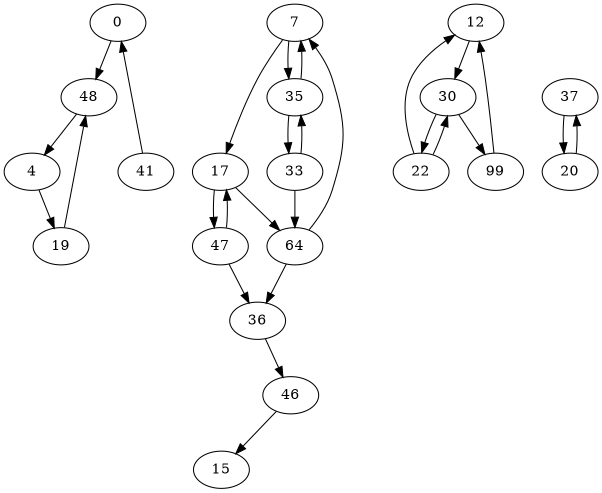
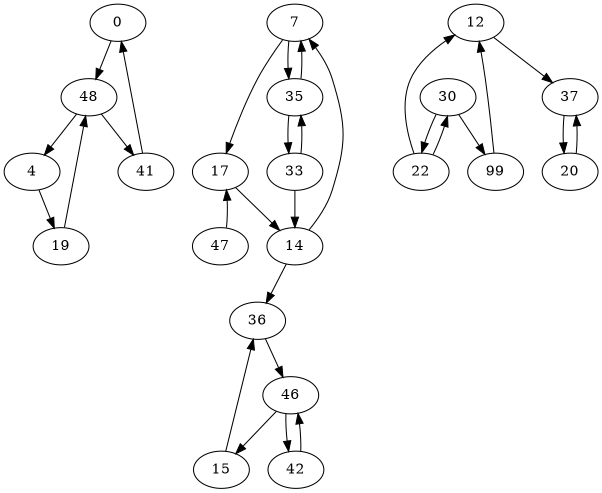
edge "12" -> "30": now "12" -> "37"
edge "48" -> "41": added
edge "17" -> "47": removed
node "64": label "64" -> "14"
edge "47" -> "36": now "15" -> "36"
node "42": added
